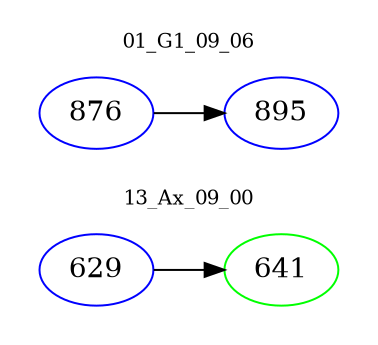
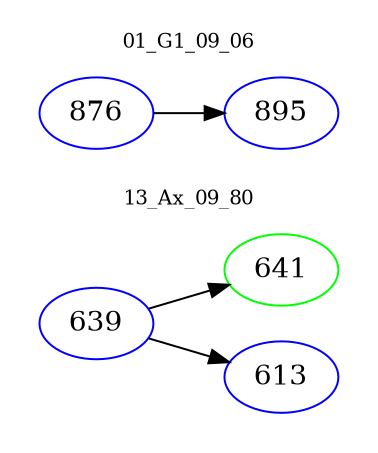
cluster "13_Ax_09_00": label "13_Ax_09_00" -> "13_Ax_09_80"
node "629": label "629" -> "639"
node "613": added
